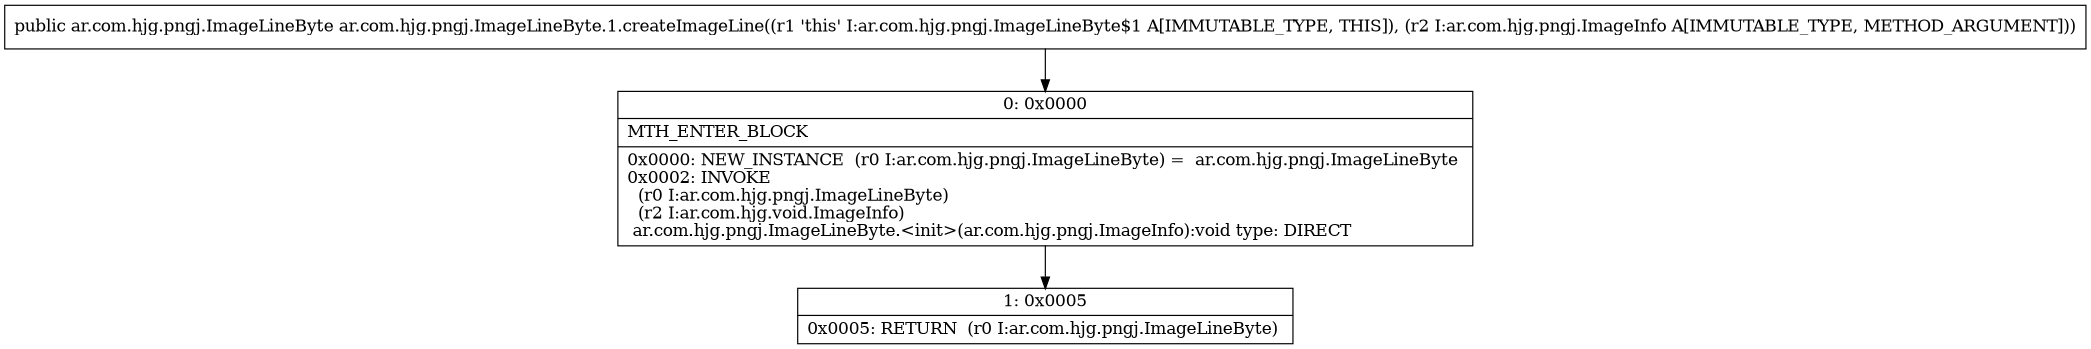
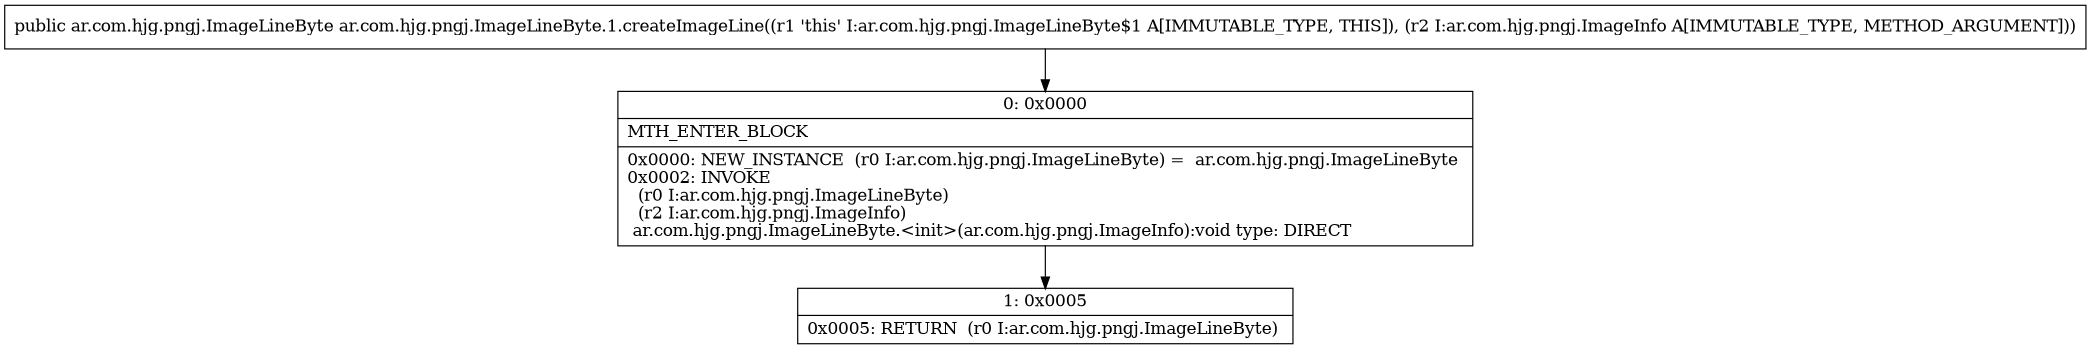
node "0: 0x0000": text "(r2 I:ar.com.hjg.void.ImageInfo)" -> "(r2 I:ar.com.hjg.pngj.ImageInfo)"
